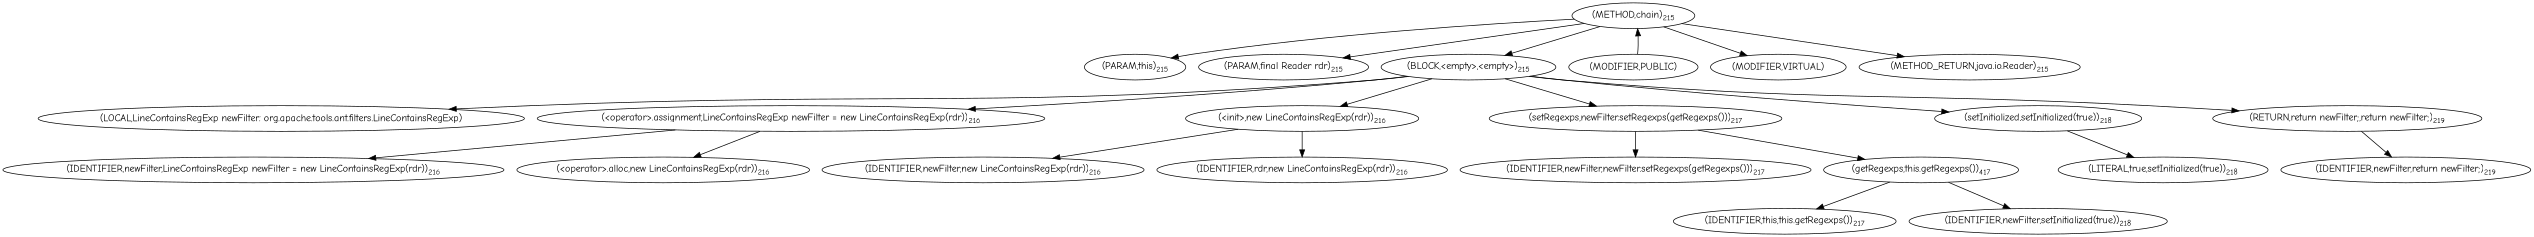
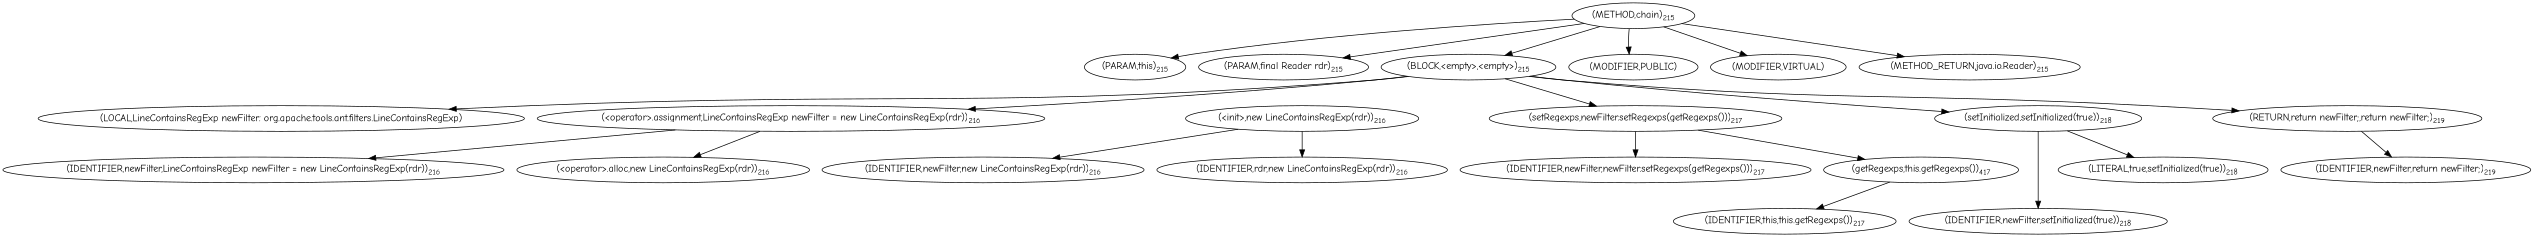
edge "(MODIFIER,PUBLIC)" -> "(METHOD,chain)": reversed
edge "(BLOCK,<empty>,<empty>)" -> "(<init>,new LineContainsRegExp(rdr))": removed
edge "(getRegexps,this.getRegexps())" -> "(IDENTIFIER,newFilter,setInitialized(true))": now "(setInitialized,setInitialized(true))" -> "(IDENTIFIER,newFilter,setInitialized(true))"
